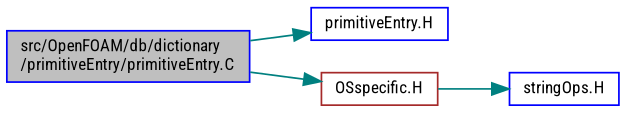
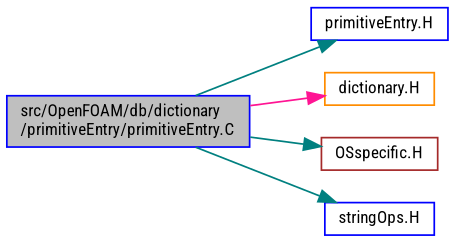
node "dictionary.H": added
edge "OSspecific.H" -> "stringOps.H": now "src/OpenFOAM/db/dictionary /primitiveEntry/primitiveEntry.C" -> "stringOps.H"
